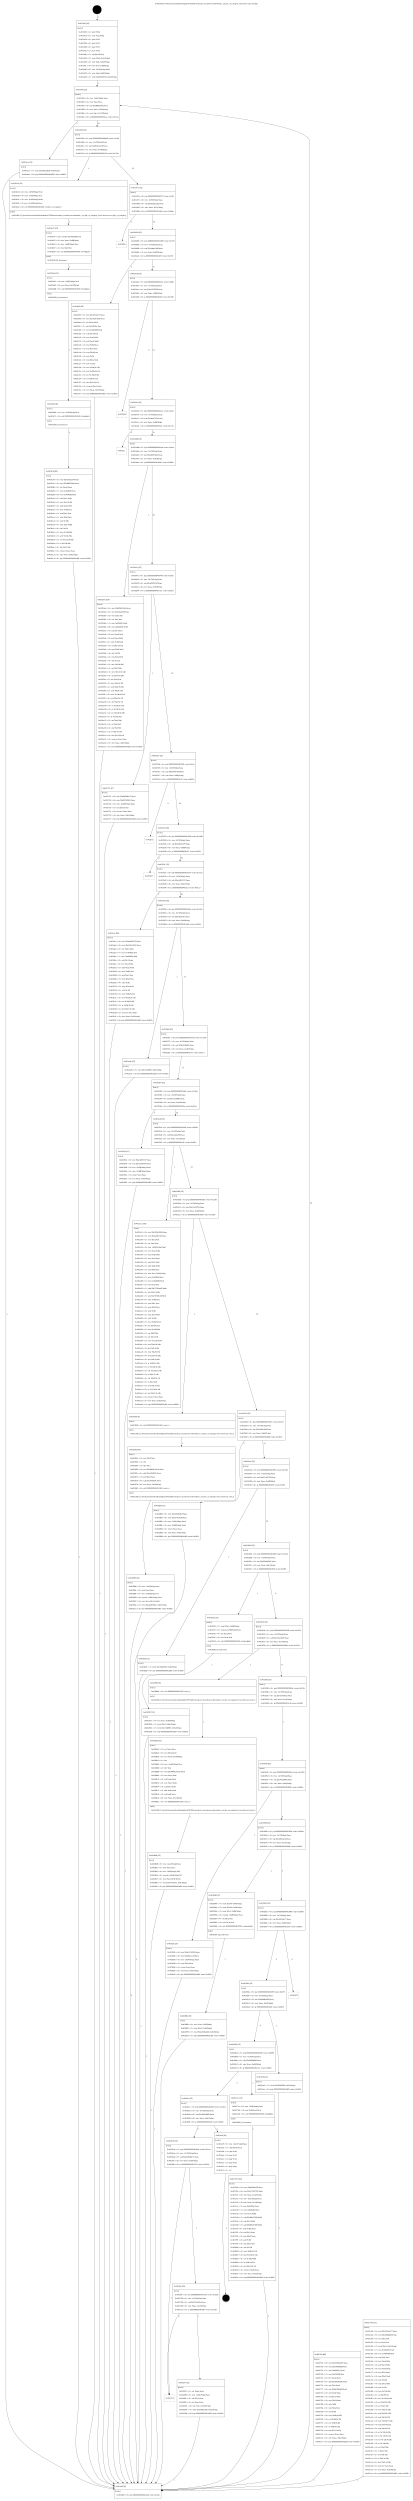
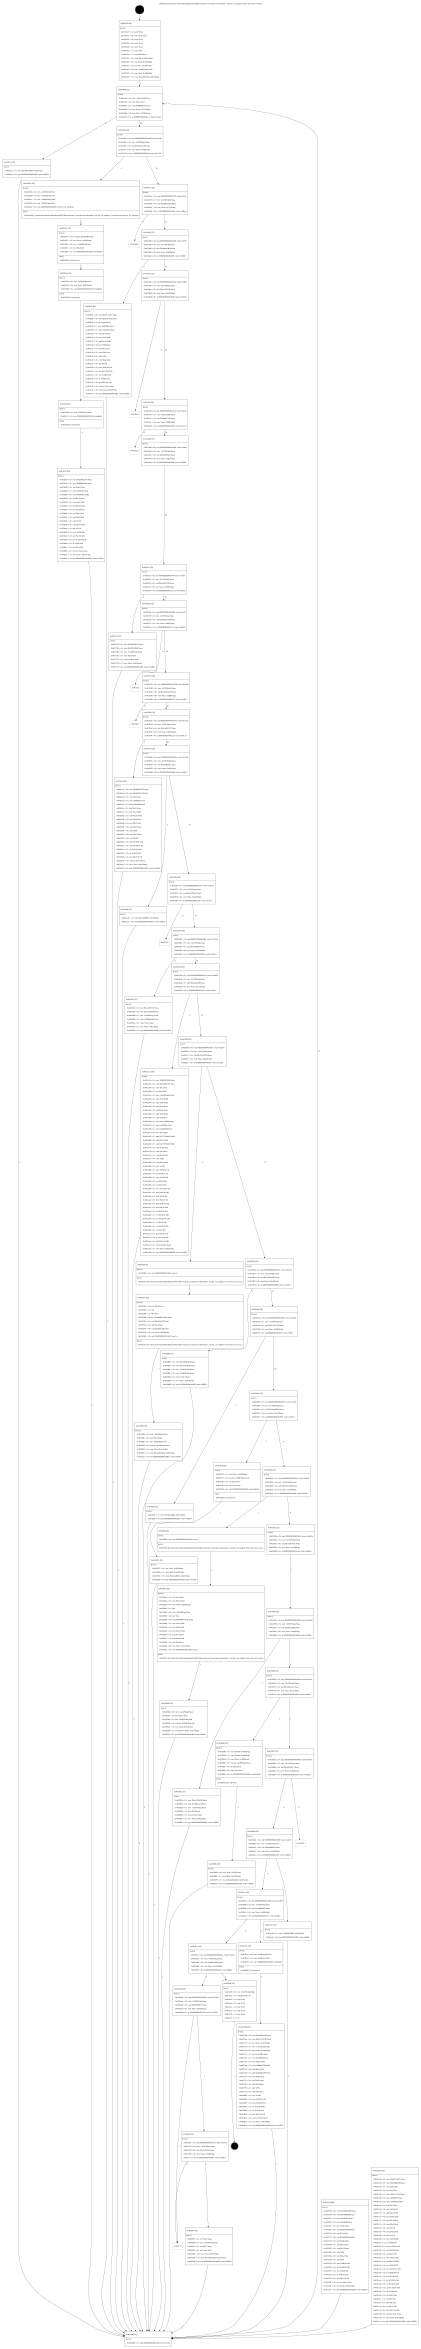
node "0x4019a6 [134]": removed
node "0x40173c": added
